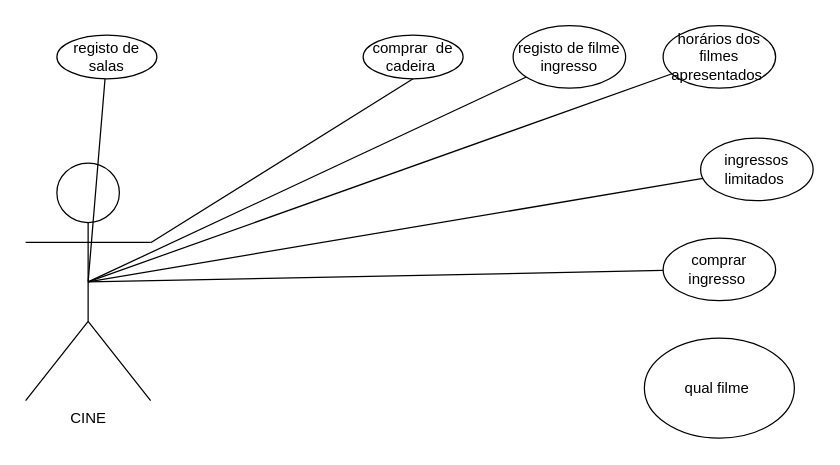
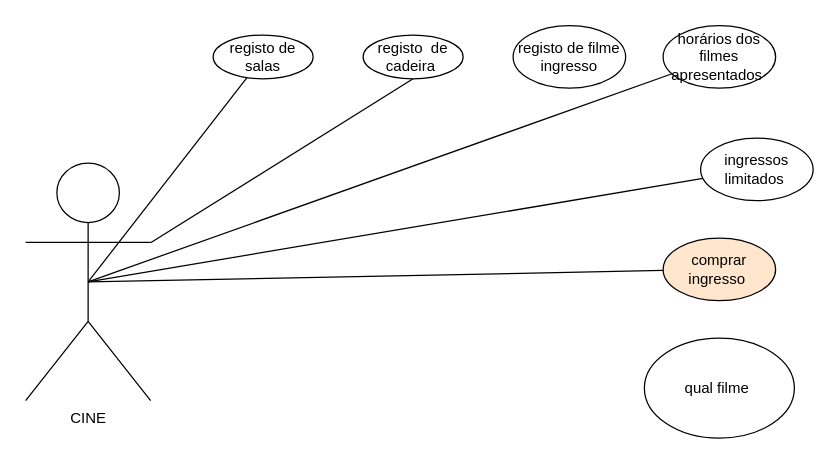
node "registo de salas": moved (107, 57) -> (263, 57)
node "comprar de cadeira": label "comprar de cadeira" -> "registo de cadeira"
edge "registo de filme ingresso" -- "CINE": removed
node "comprar ingresso": fillcolor #ffffff -> #ffe6cc
